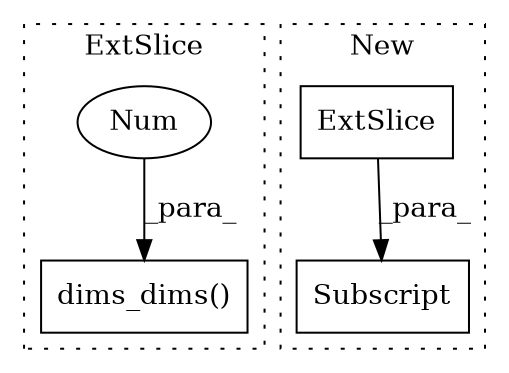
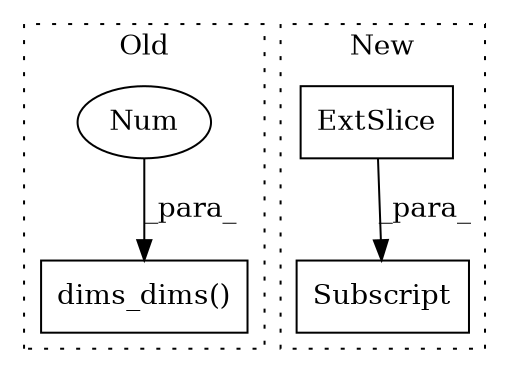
cluster "ExtSlice": label "ExtSlice" -> "Old"
